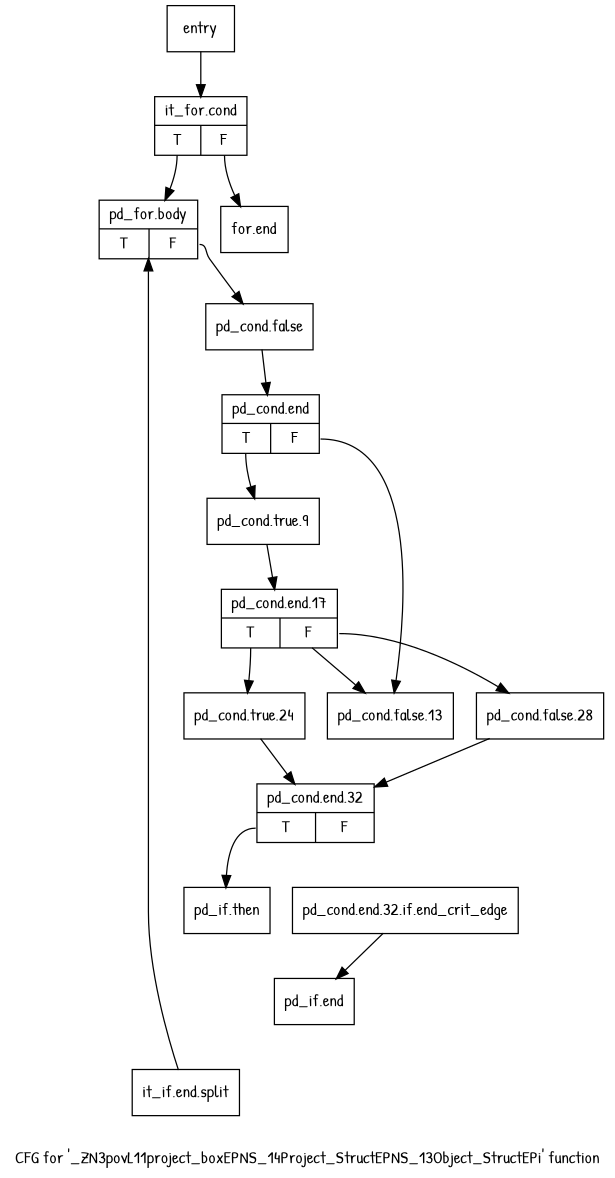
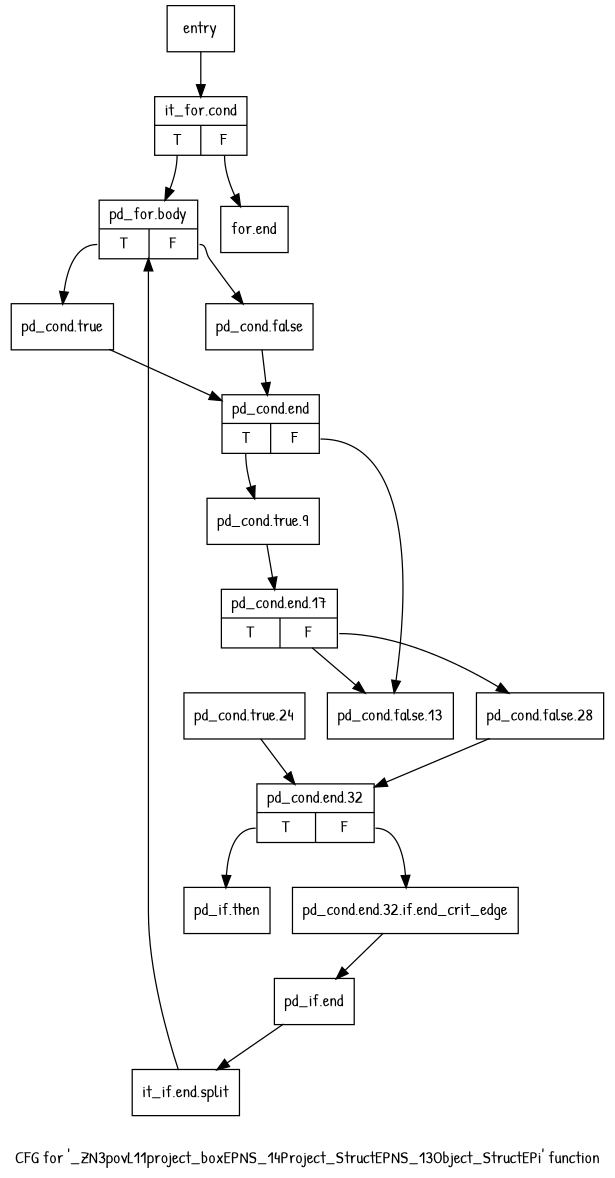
node "pd_cond.true": added
edge "pd_cond.end.17" -> "pd_cond.true.24": removed
edge "pd_cond.end.32" -> "pd_cond.end.32.if.end_crit_edge": added
edge "pd_if.end" -> "it_if.end.split": added
